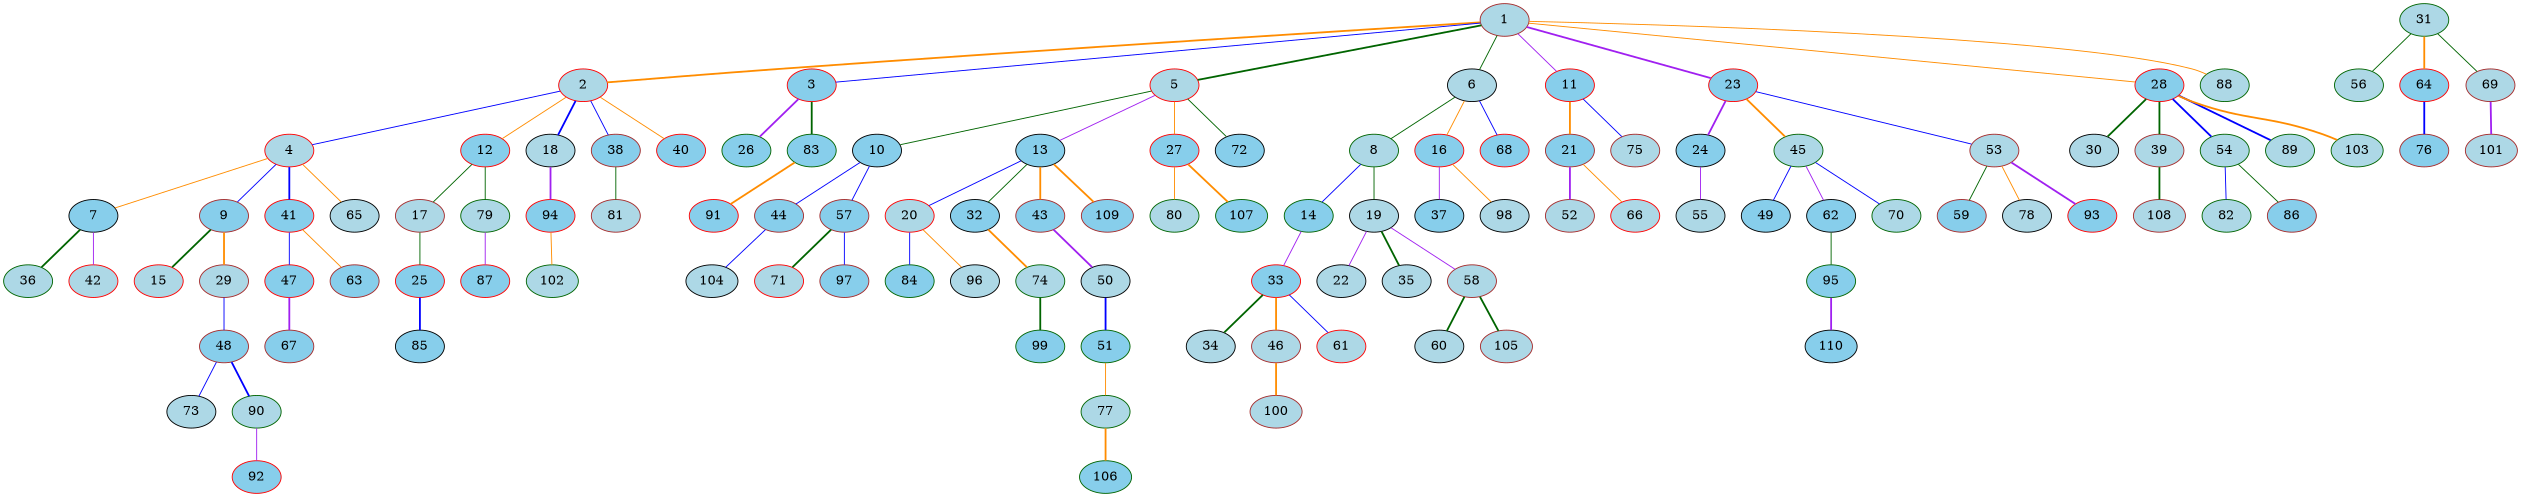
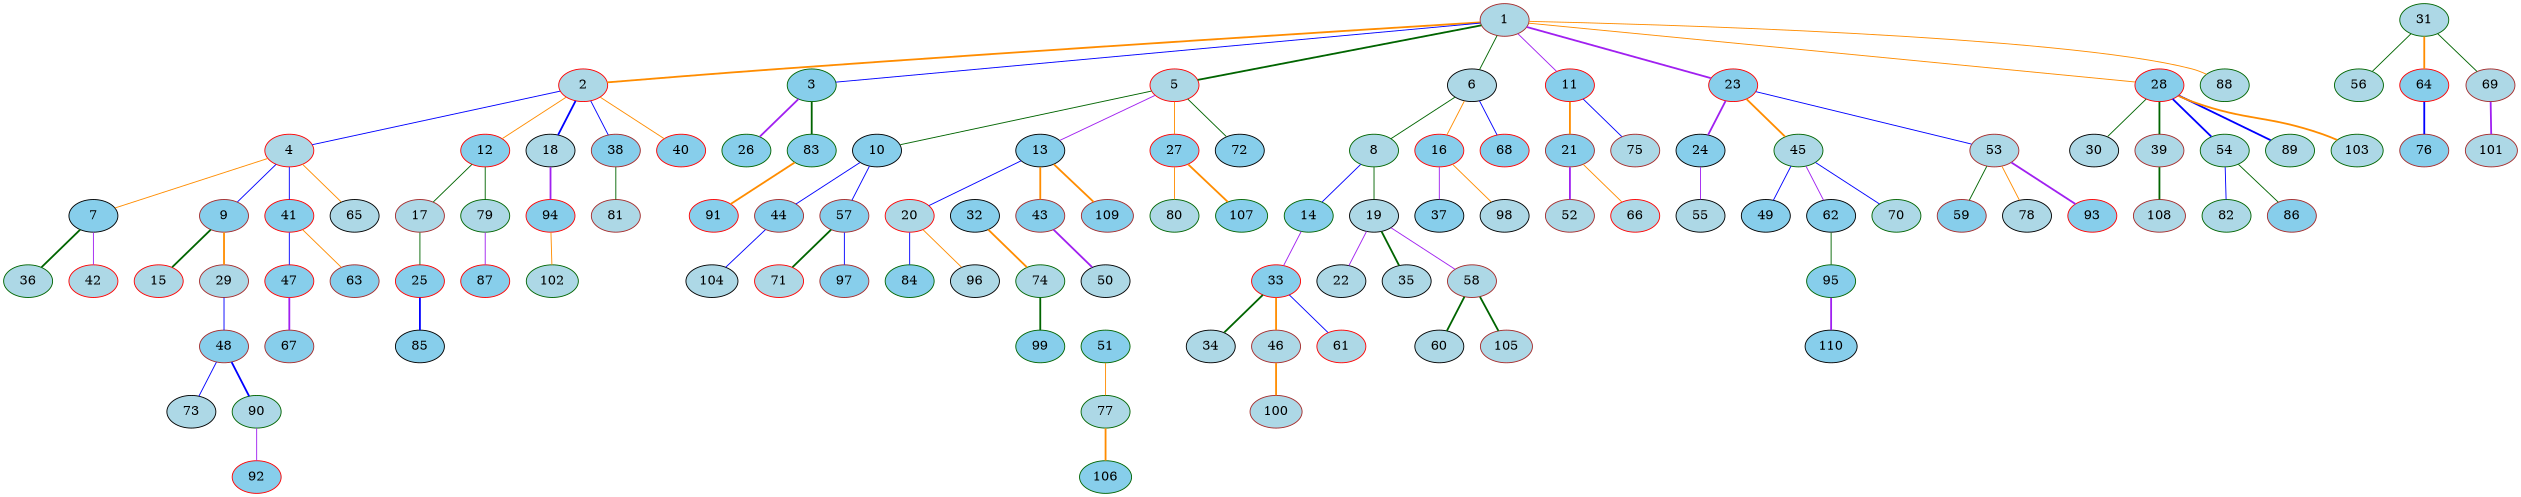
node "3": color red -> darkgreen
edge "28" -- "30": style bold -> solid
edge "4" -- "41": style bold -> solid
edge "13" -- "32": removed
edge "50" -- "51": removed
